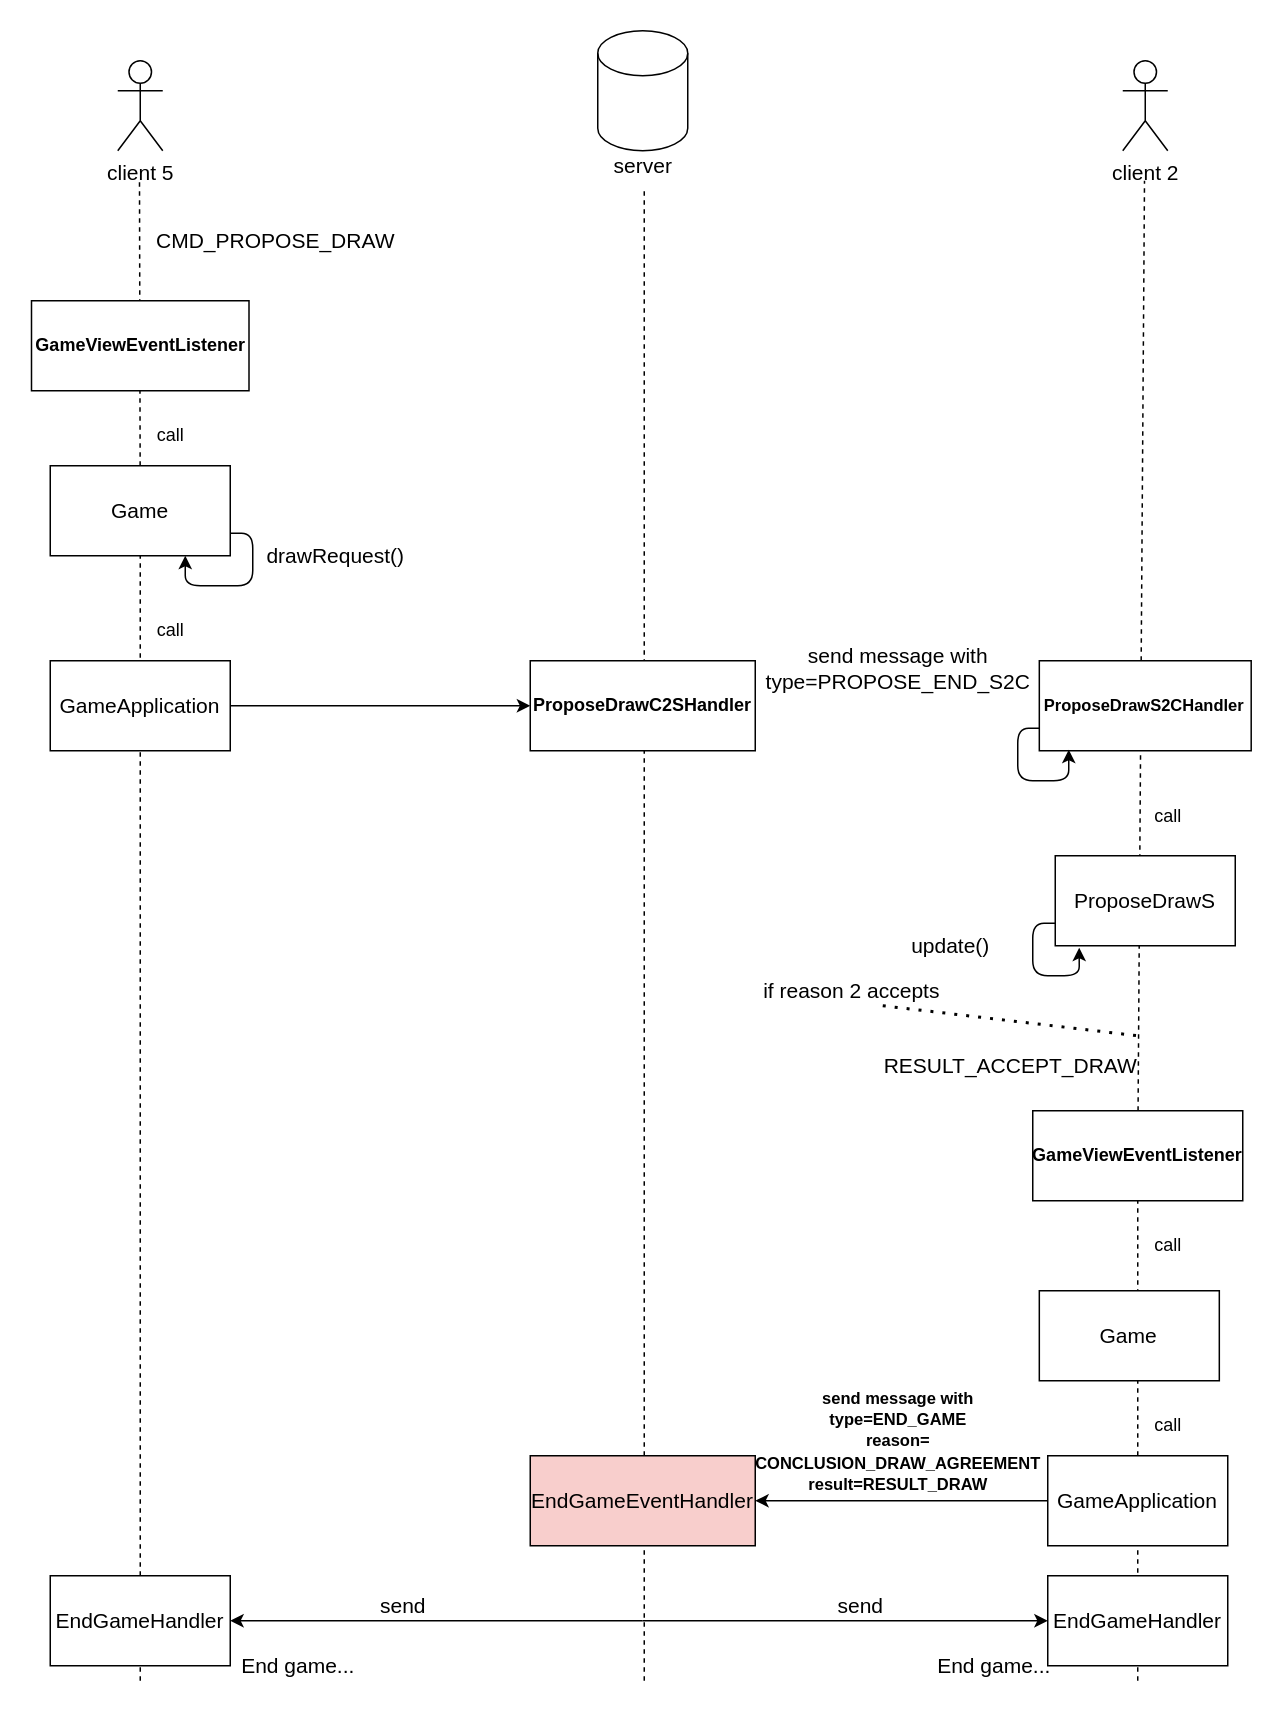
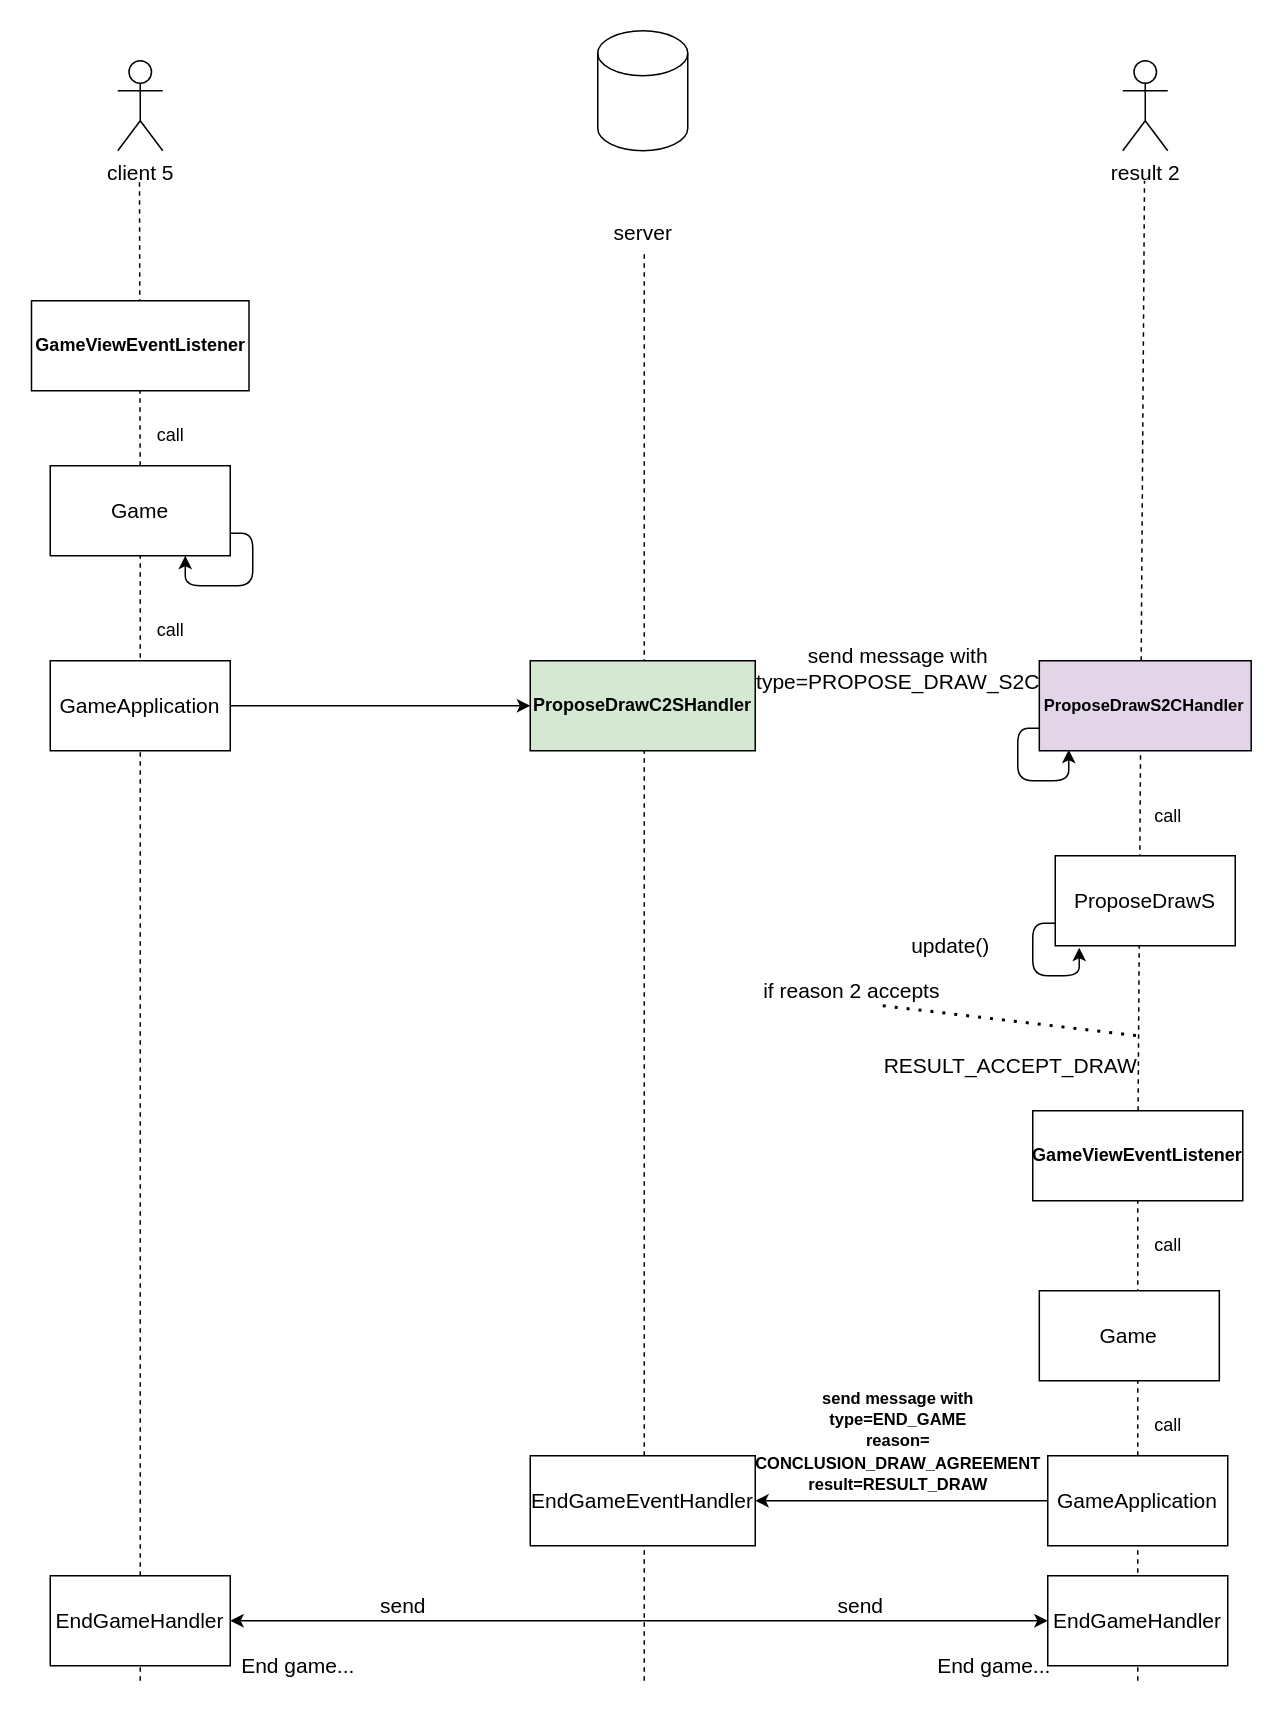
node "server": moved (643, 166) -> (643, 233)
node "client 2": label "client 2" -> "result 2"
node "CMD_PROPOSE_DRAW": removed
node "drawRequest()": removed
node "send message with type=PROPOSE_END_S2C": label "send message with type=PROPOSE_END_S2C" -> "send message with type=PROPOSE_DRAW_S2C"
node "ProposeDrawC2SHandler": fillcolor #ffffff -> #d5e8d4
node "ProposeDrawS2CHandler": fillcolor #ffffff -> #e1d5e7
node "EndGameEventHandler": fillcolor #f8cecc -> #ffffff
